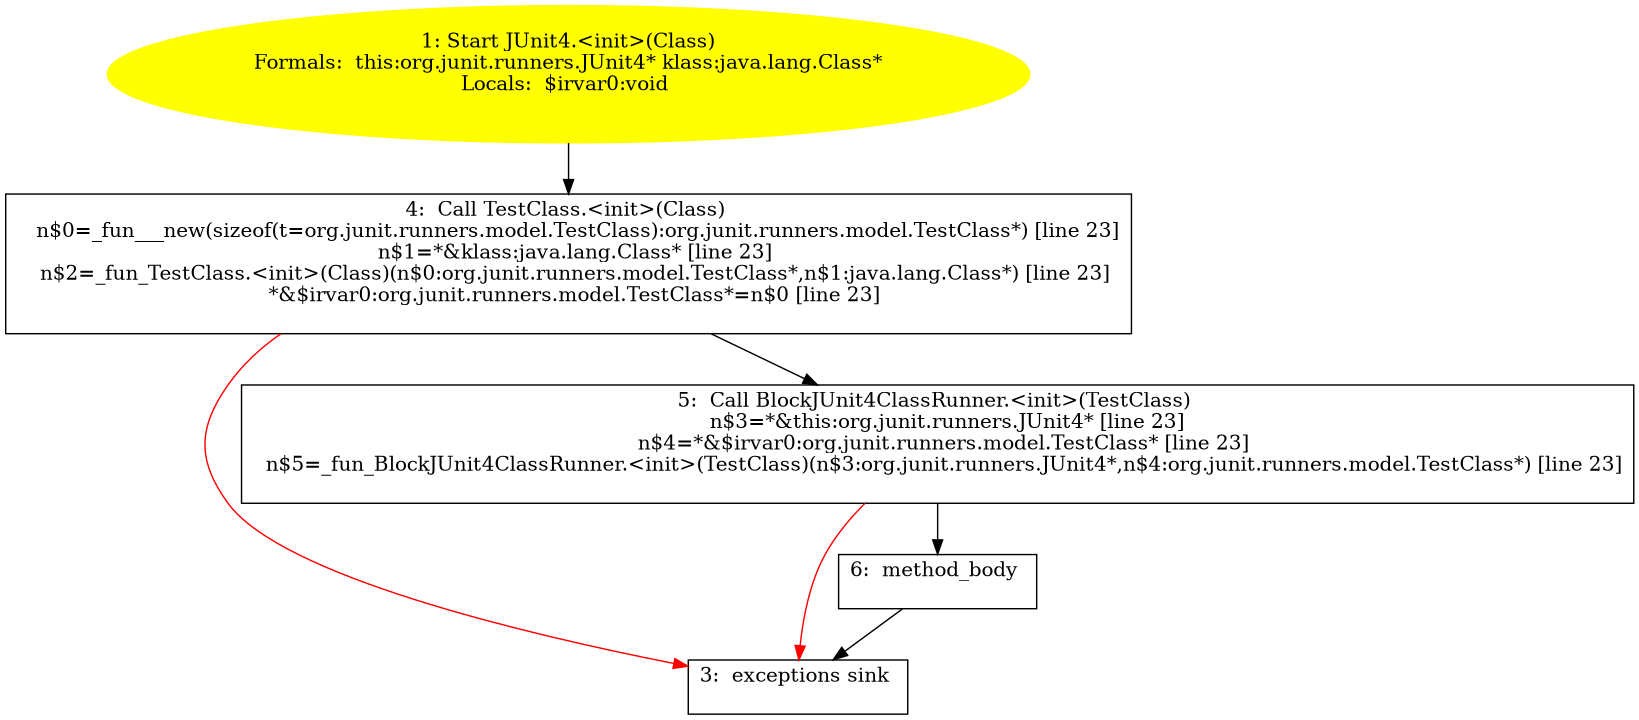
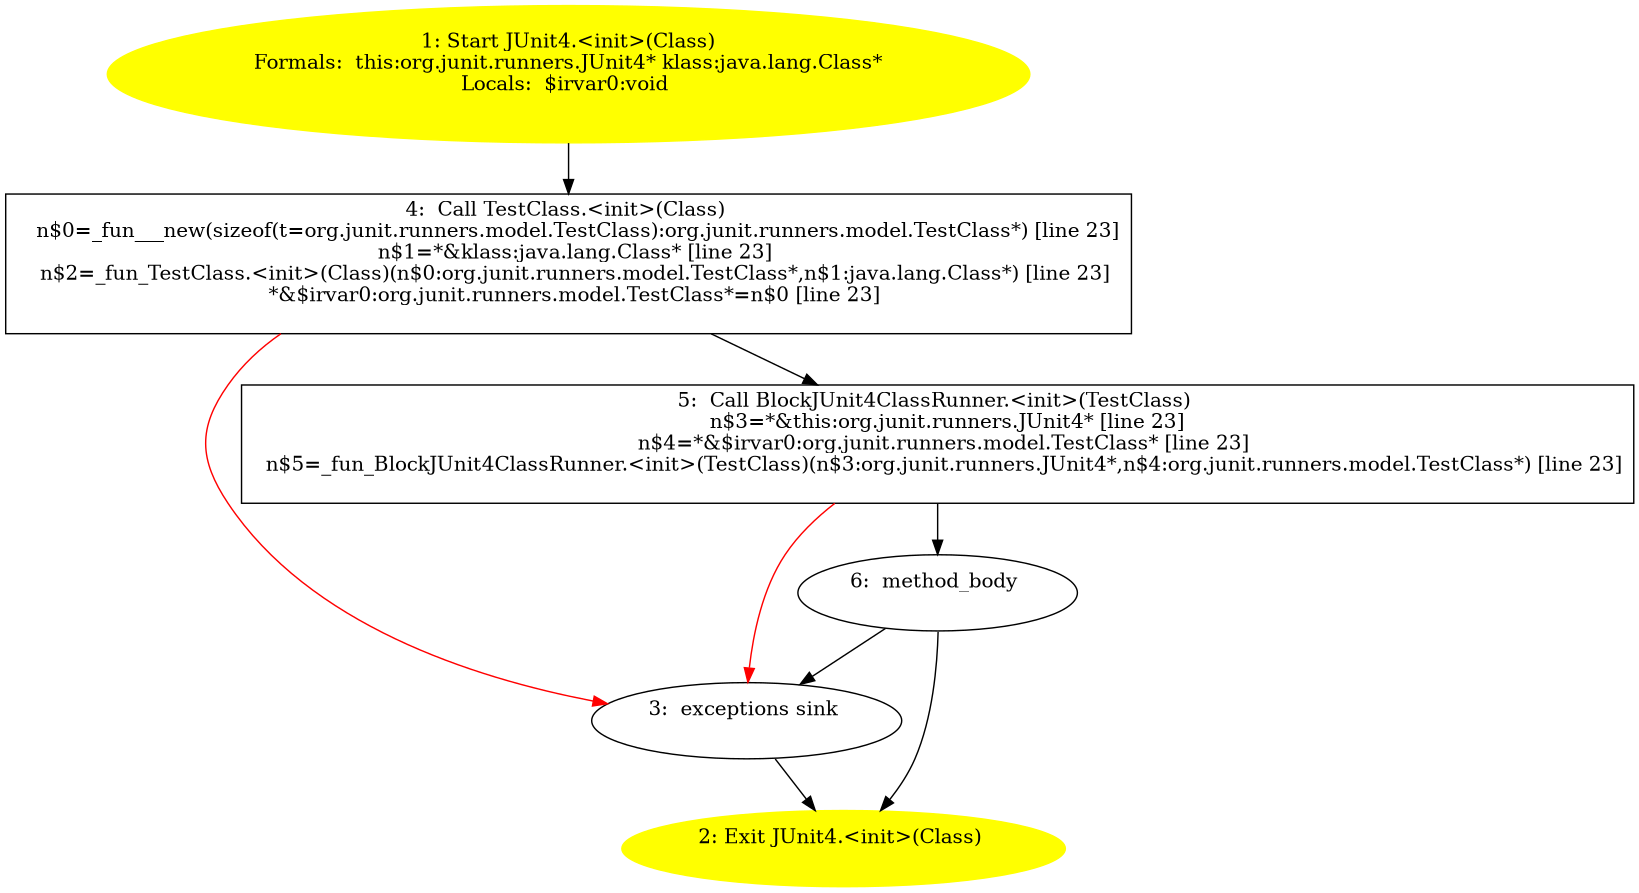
node "6:  method_body": shape box -> ellipse
node "3:  exceptions sink": shape box -> ellipse
node "2: Exit JUnit4.<init>(Class)": added
